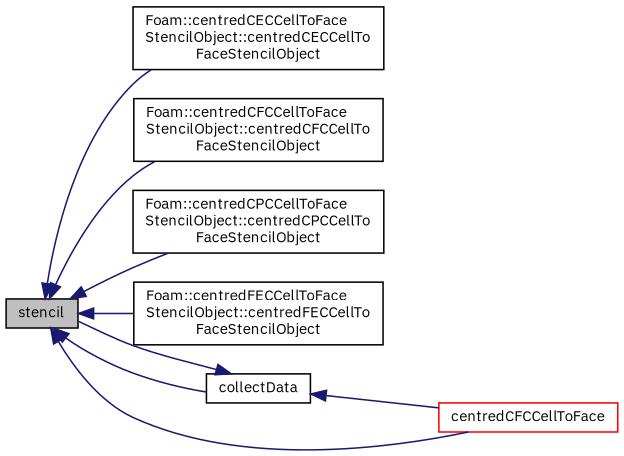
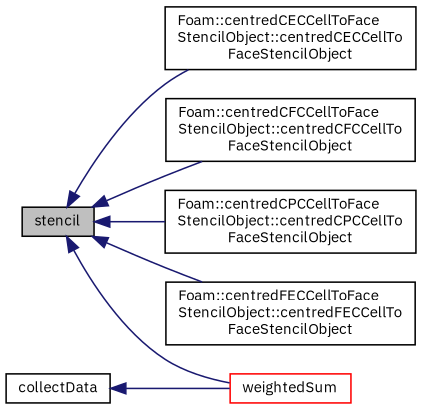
edge "stencil" -> "collectData": removed
edge "collectData" -> "stencil": removed
node "centredCFCCellToFace": label "centredCFCCellToFace" -> "weightedSum"
